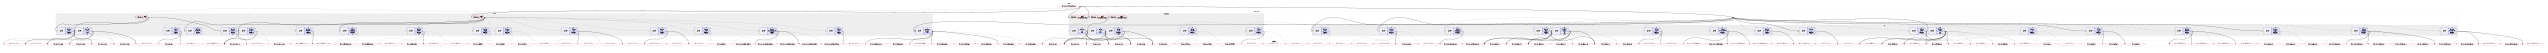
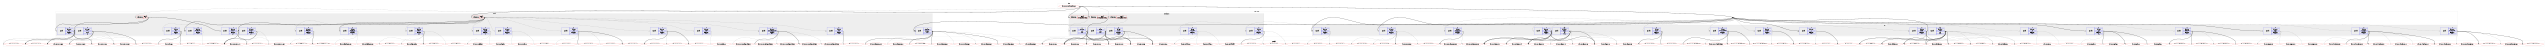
node "dev-python/Babel-2.3.4": added
